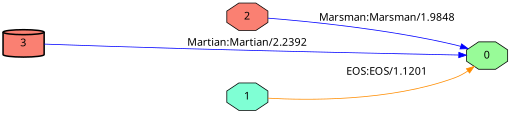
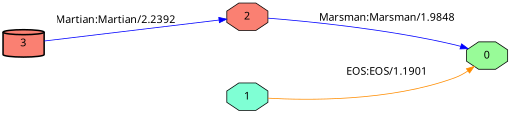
edge "3" -> "0": now "3" -> "2"
edge "1" -> "0": label "EOS:EOS/1.1201" -> "EOS:EOS/1.1901"
